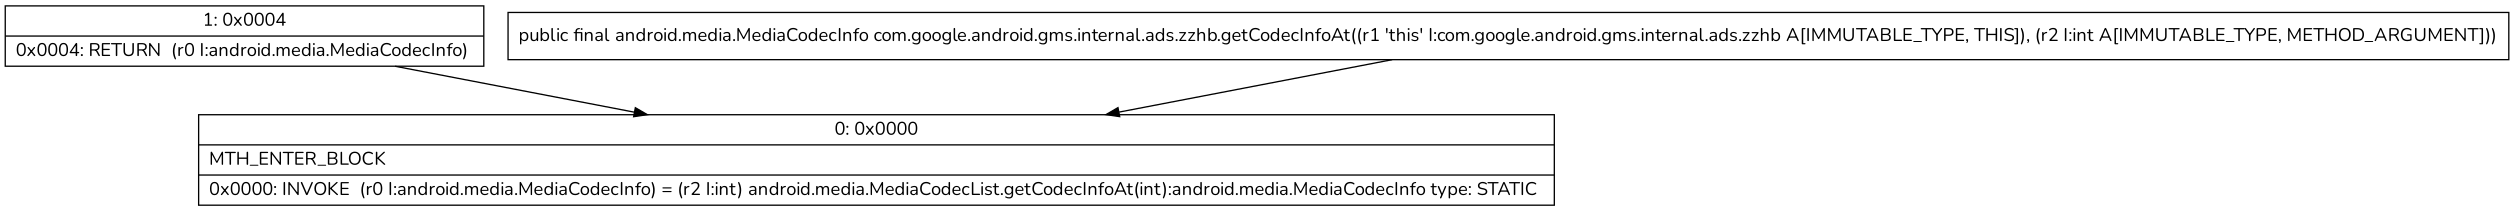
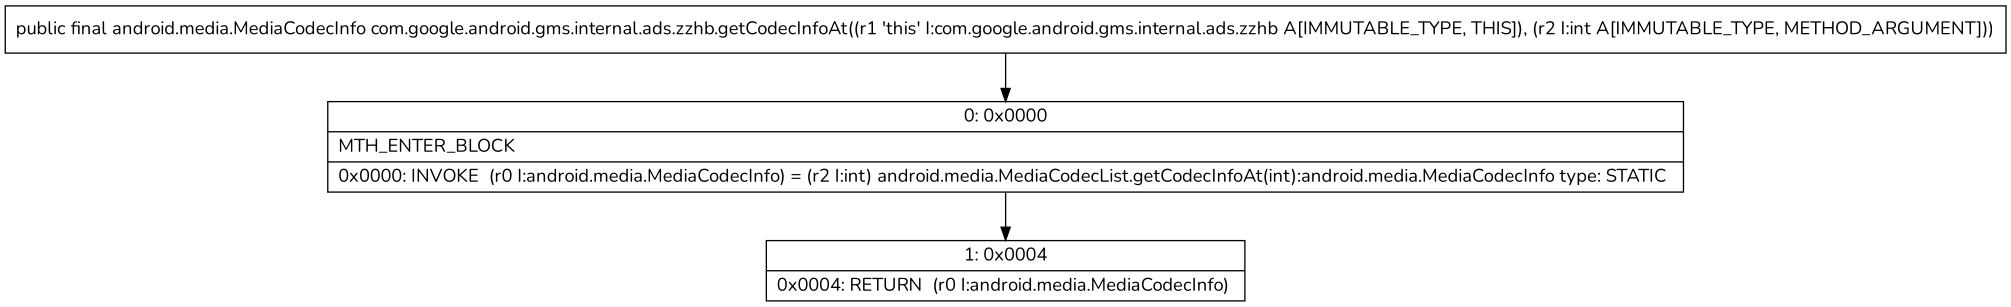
edge "1: 0x0004" -> "0: 0x0000": reversed
